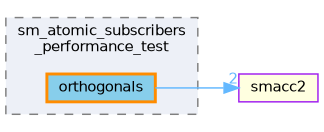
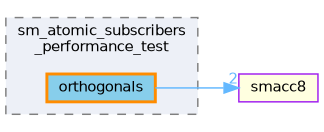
node "smacc2": label "smacc2" -> "smacc8"
